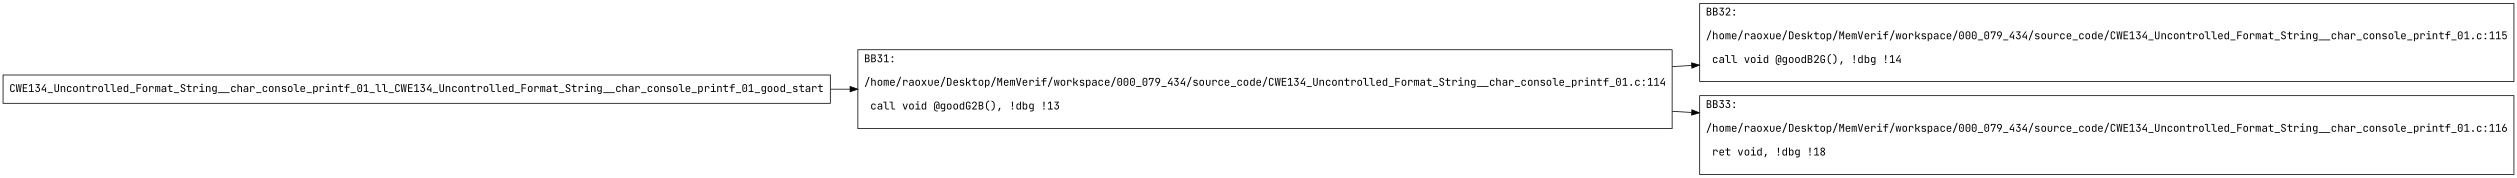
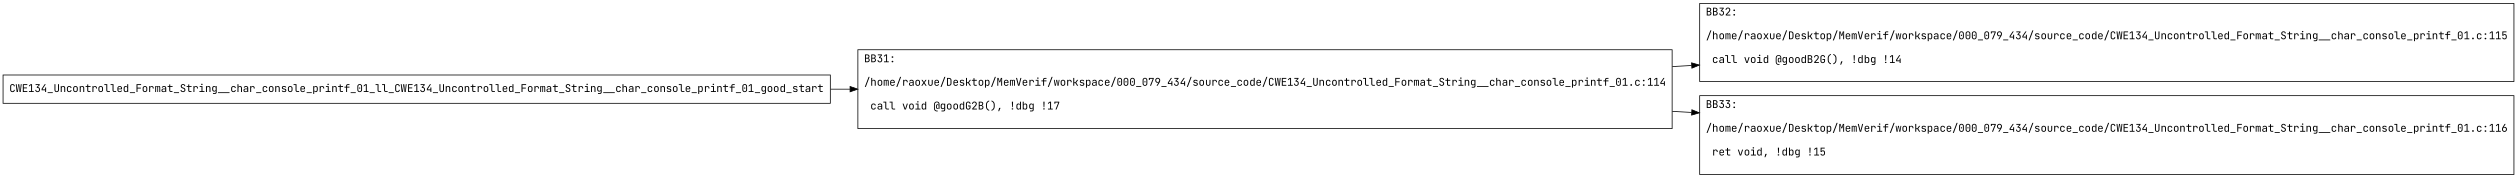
node "BB31:": text "call void @goodG2B(), !dbg !13" -> "call void @goodG2B(), !dbg !17"
node "BB33:": text "ret void, !dbg !18" -> "ret void, !dbg !15"
